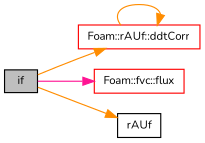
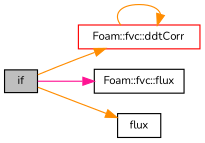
node "Foam::rAUf::ddtCorr": label "Foam::rAUf::ddtCorr" -> "Foam::fvc::ddtCorr"
node "Foam::fvc::flux": color red -> black
node "rAUf": label "rAUf" -> "flux"
